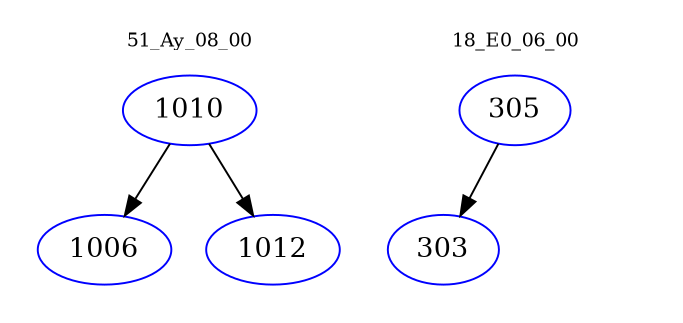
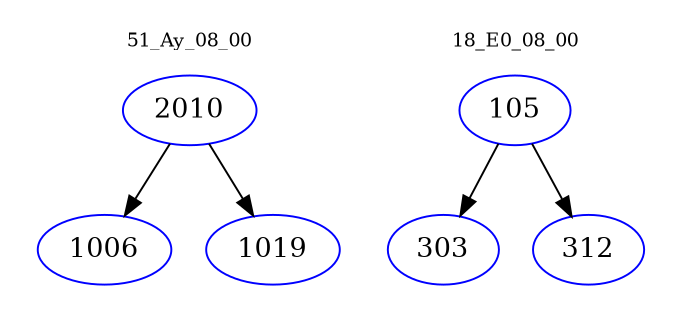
cluster "18_E0_06_00": label "18_E0_06_00" -> "18_E0_08_00"
node "1010": label "1010" -> "2010"
node "305": label "305" -> "105"
node "1012": label "1012" -> "1019"
node "312": added
